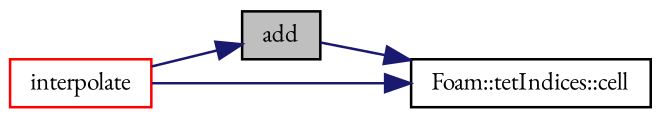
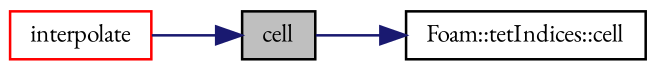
node "add": label "add" -> "cell"
edge "interpolate" -> "Foam::tetIndices::cell": removed
